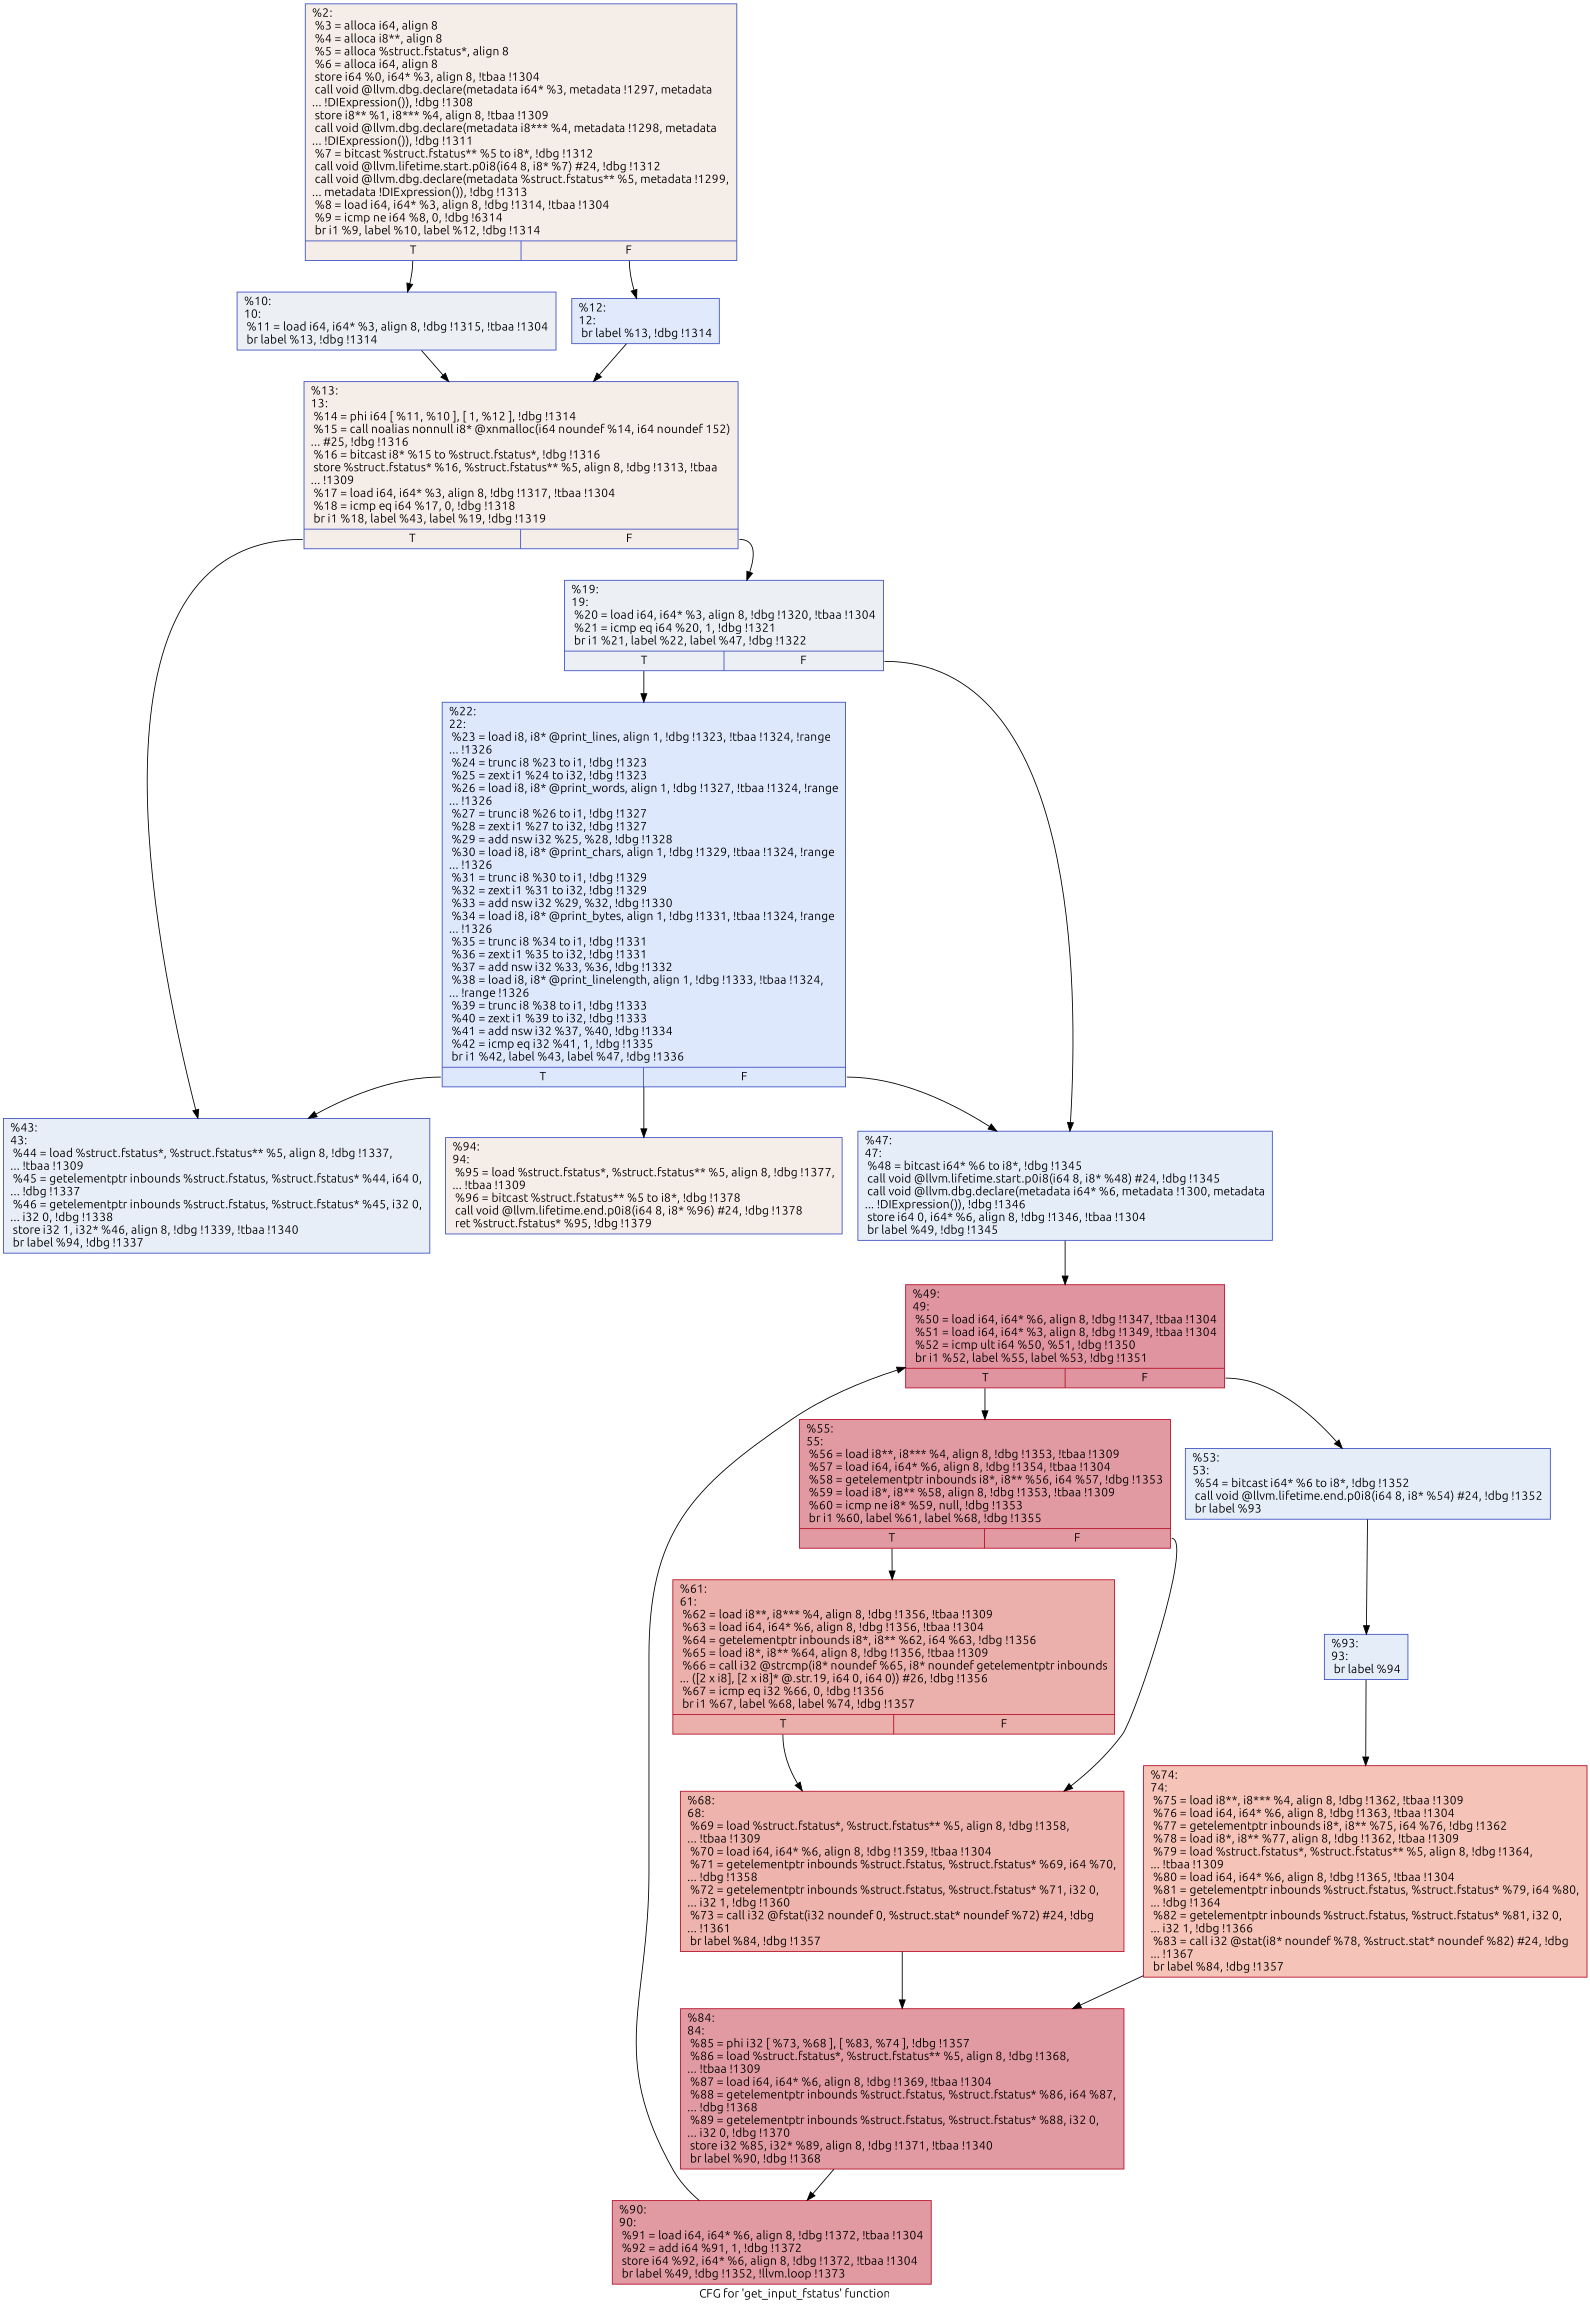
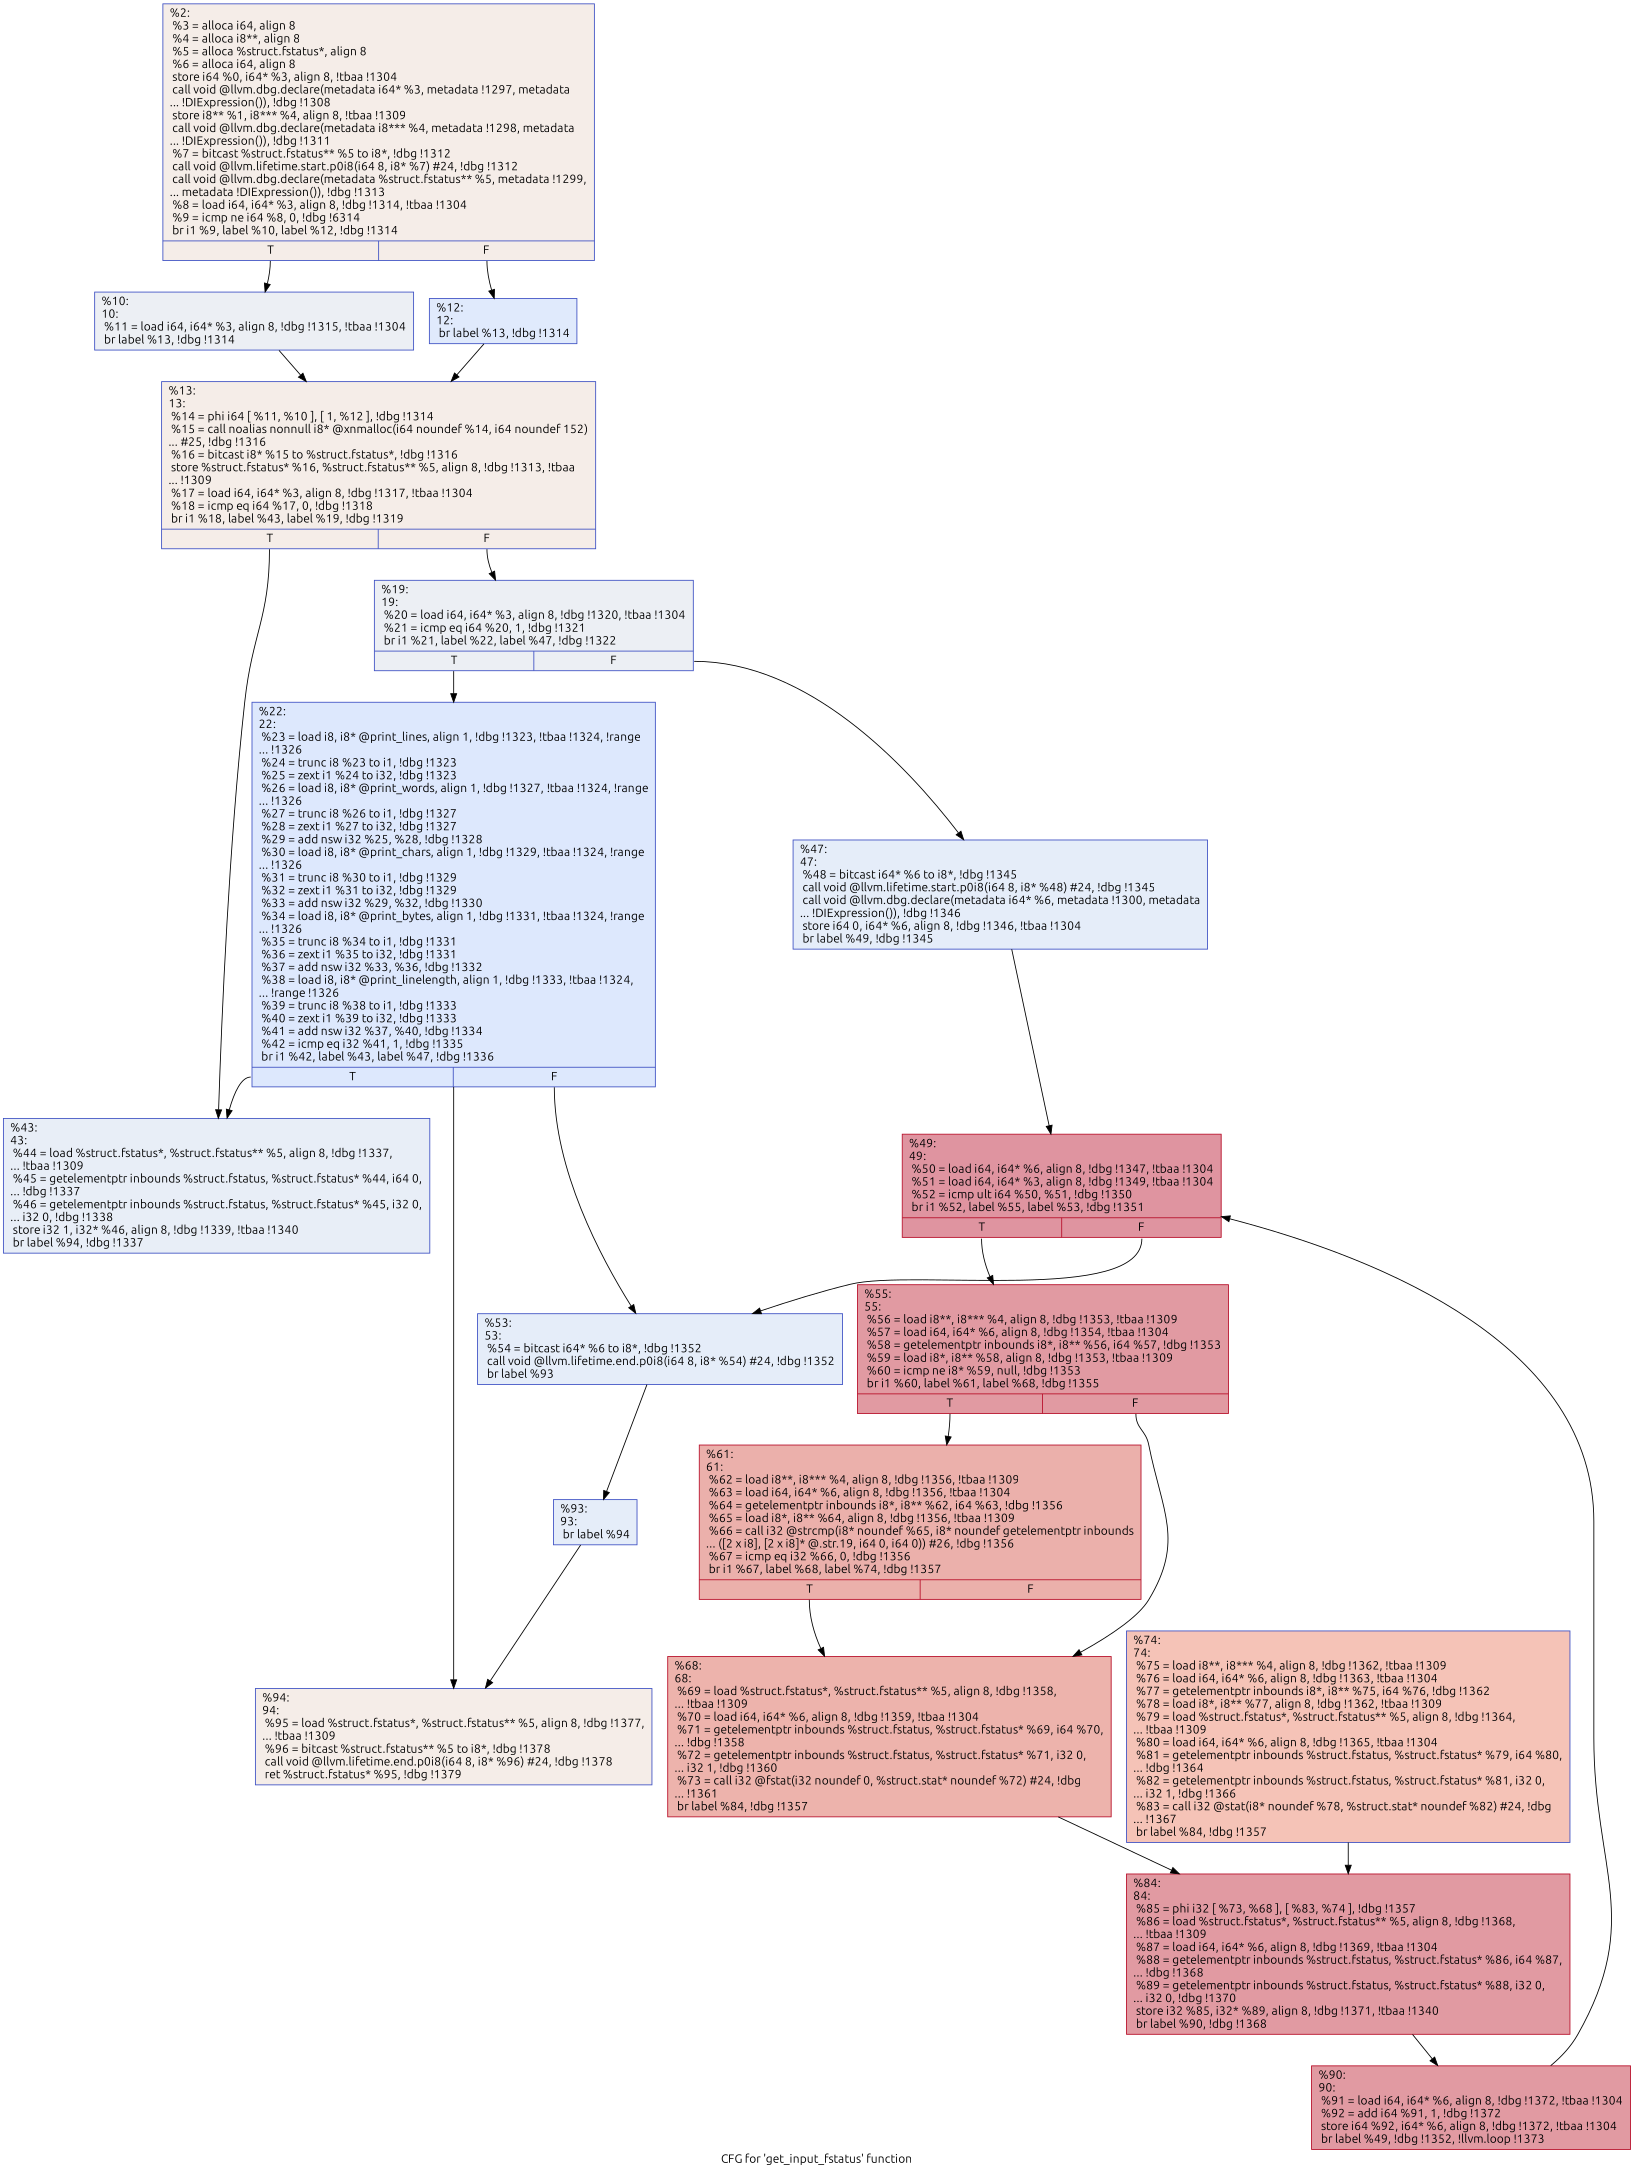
edge "%22:" -> "%47:": now "%22:" -> "%53:"
edge "%93:" -> "%74:": now "%93:" -> "%94:"
node "%74:": color #b70d28ff -> #3d50c3ff
